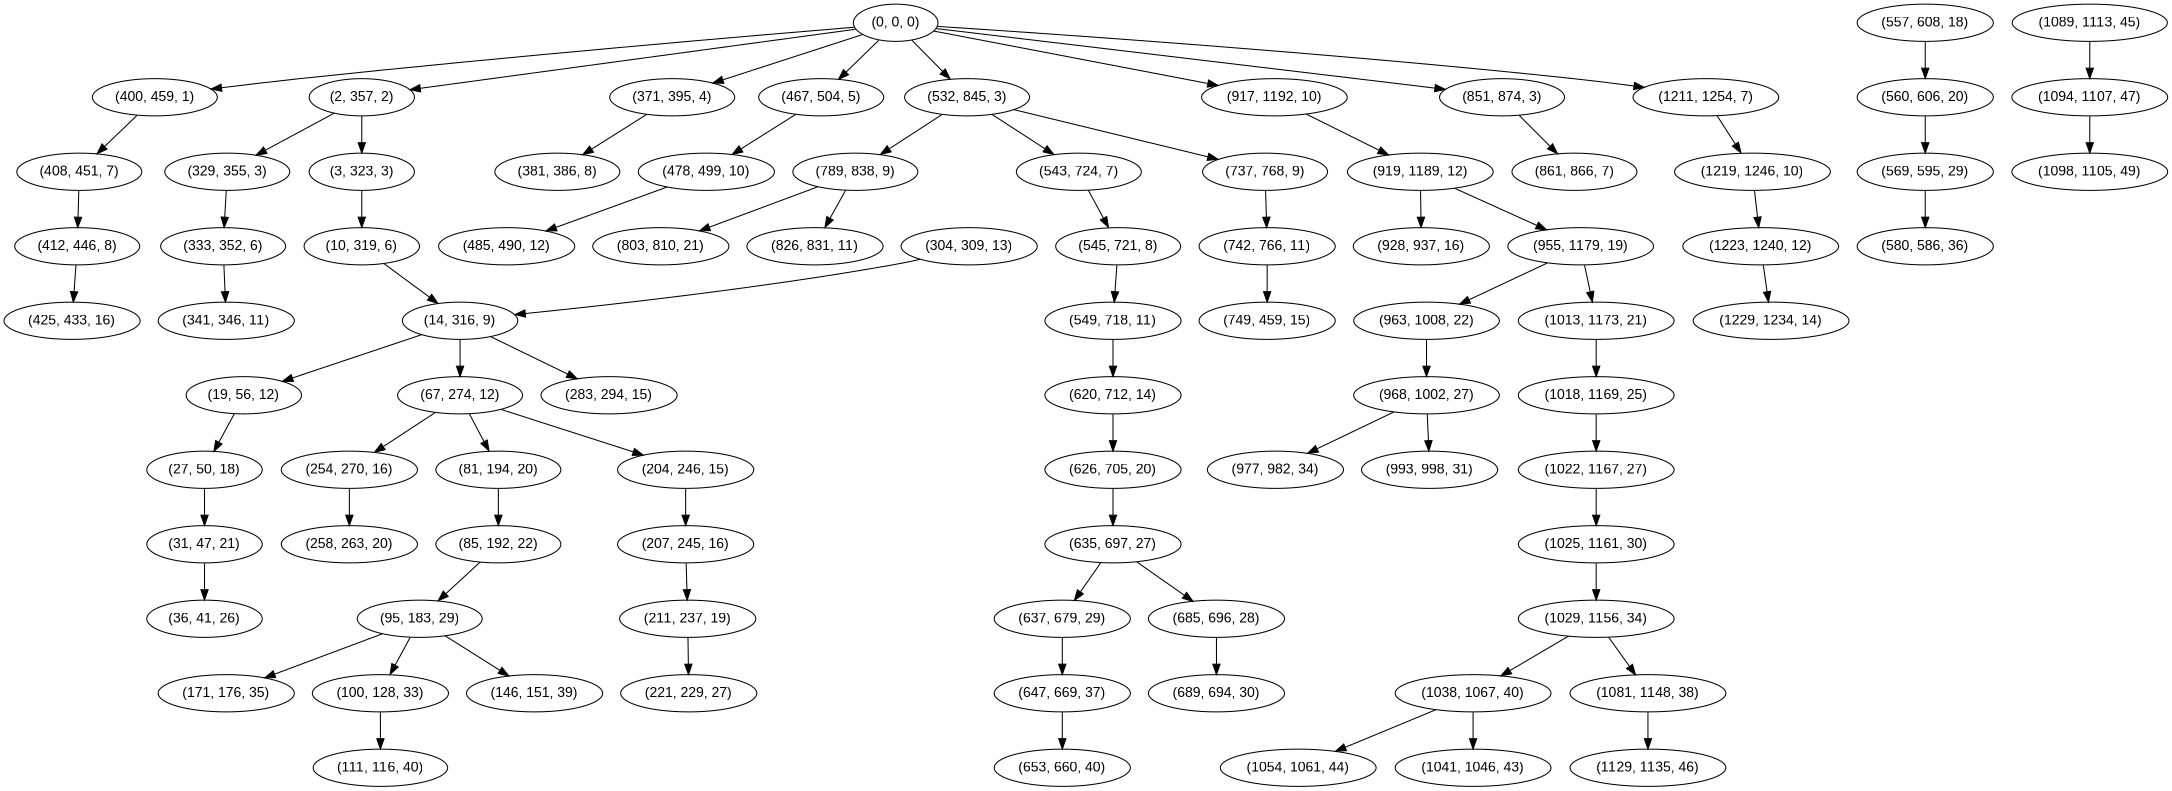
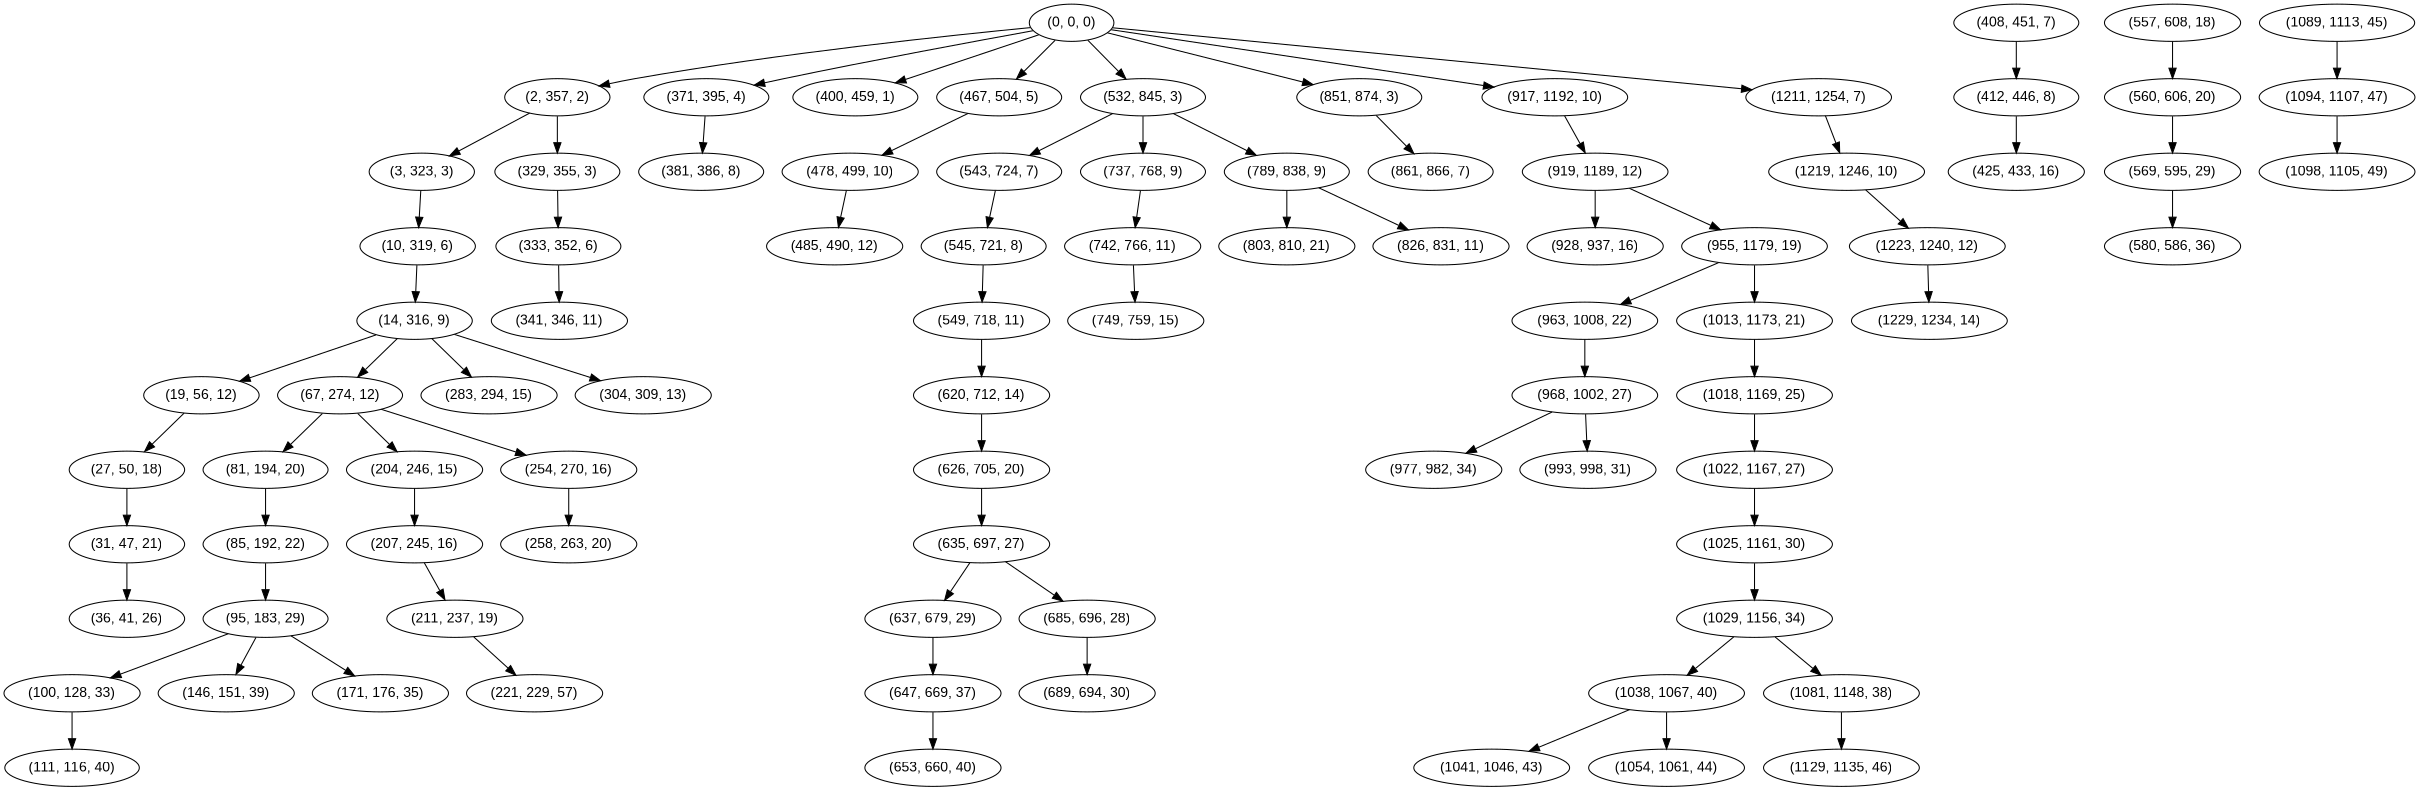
edge "(400, 459, 1)" -> "(408, 451, 7)": removed
edge "(304, 309, 13)" -> "(14, 316, 9)": reversed
node "(749, 459, 15)": label "(749, 459, 15)" -> "(749, 759, 15)"
node "(221, 229, 27)": label "(221, 229, 27)" -> "(221, 229, 57)"
